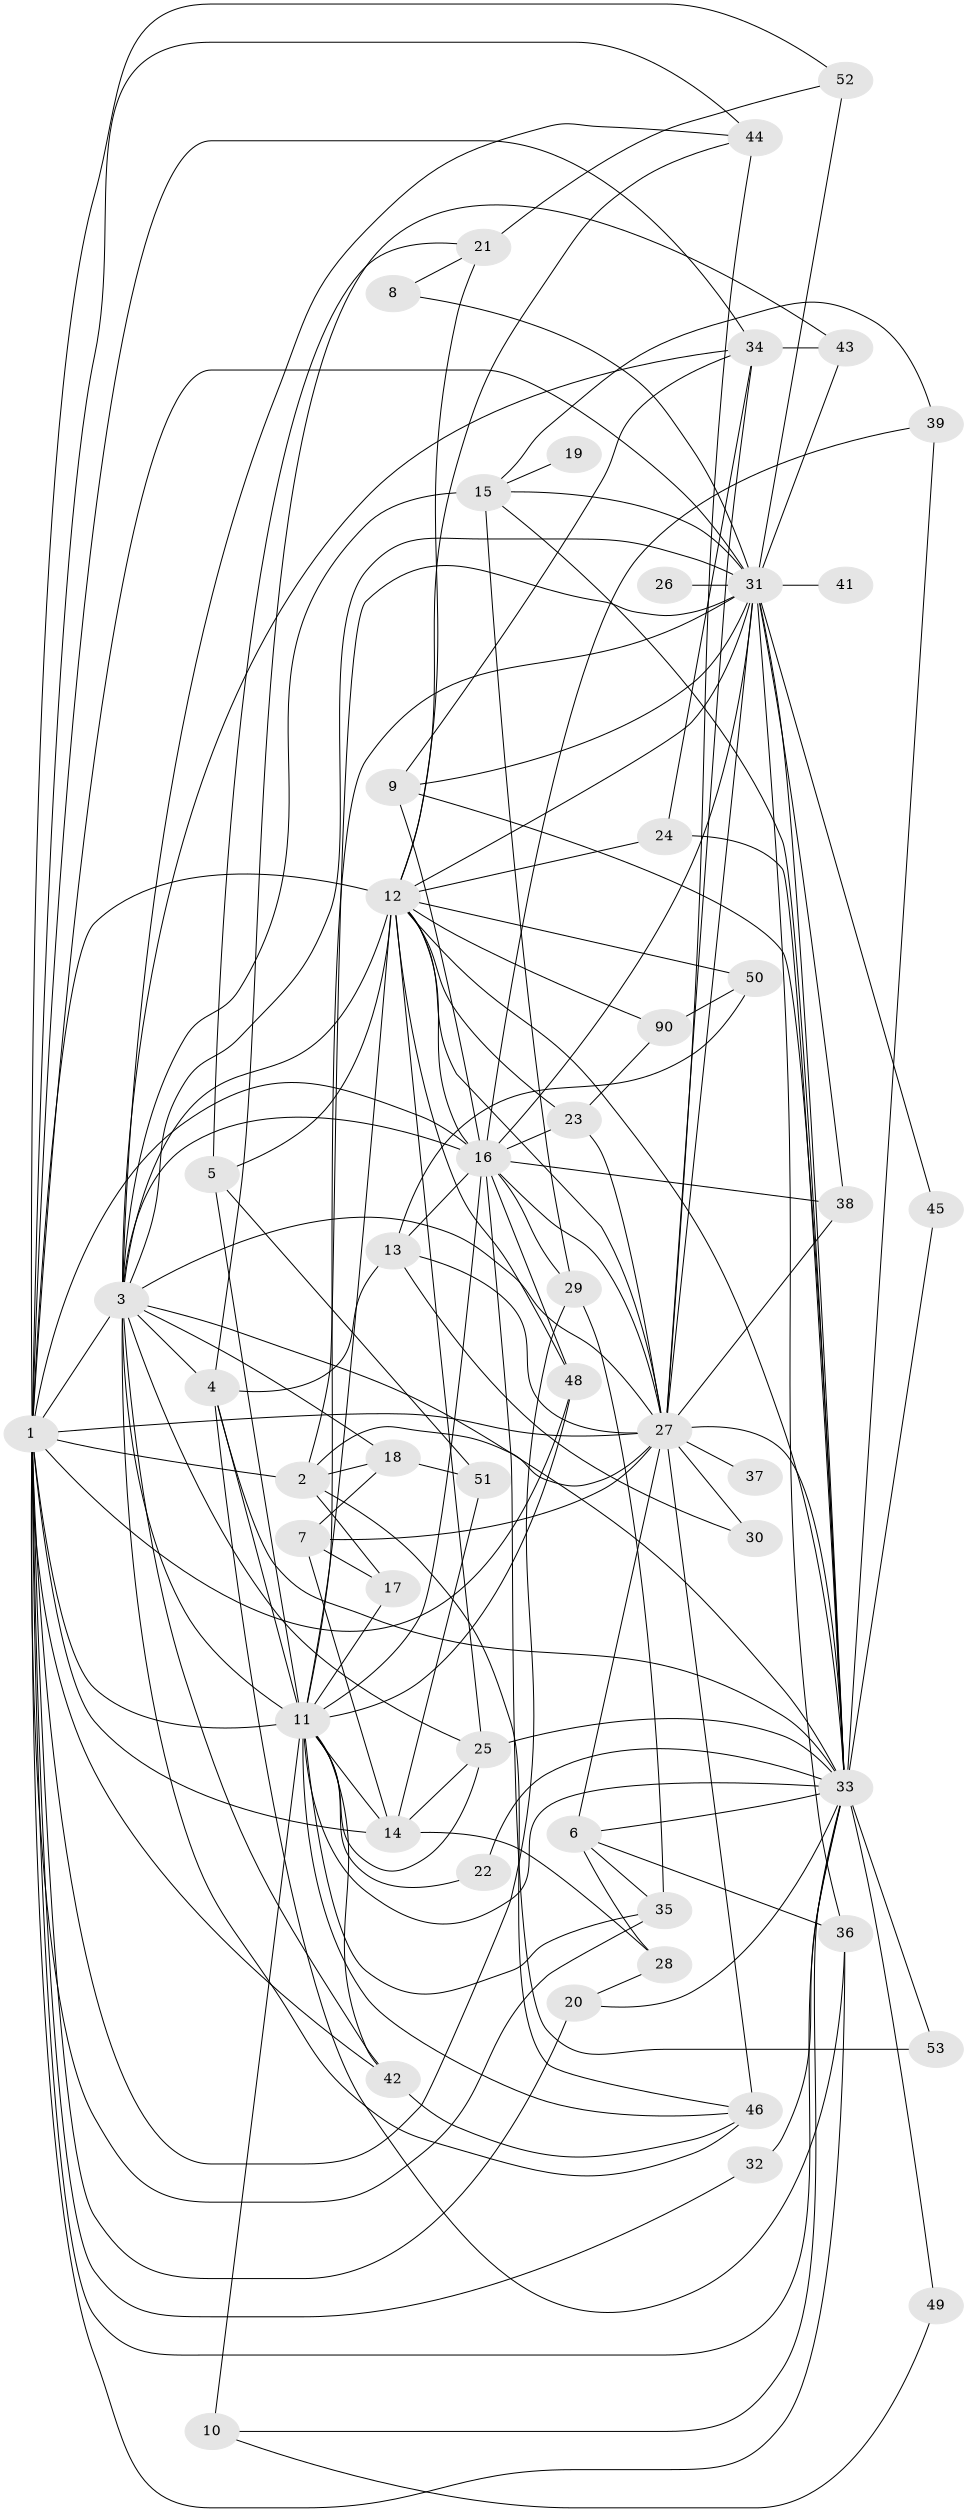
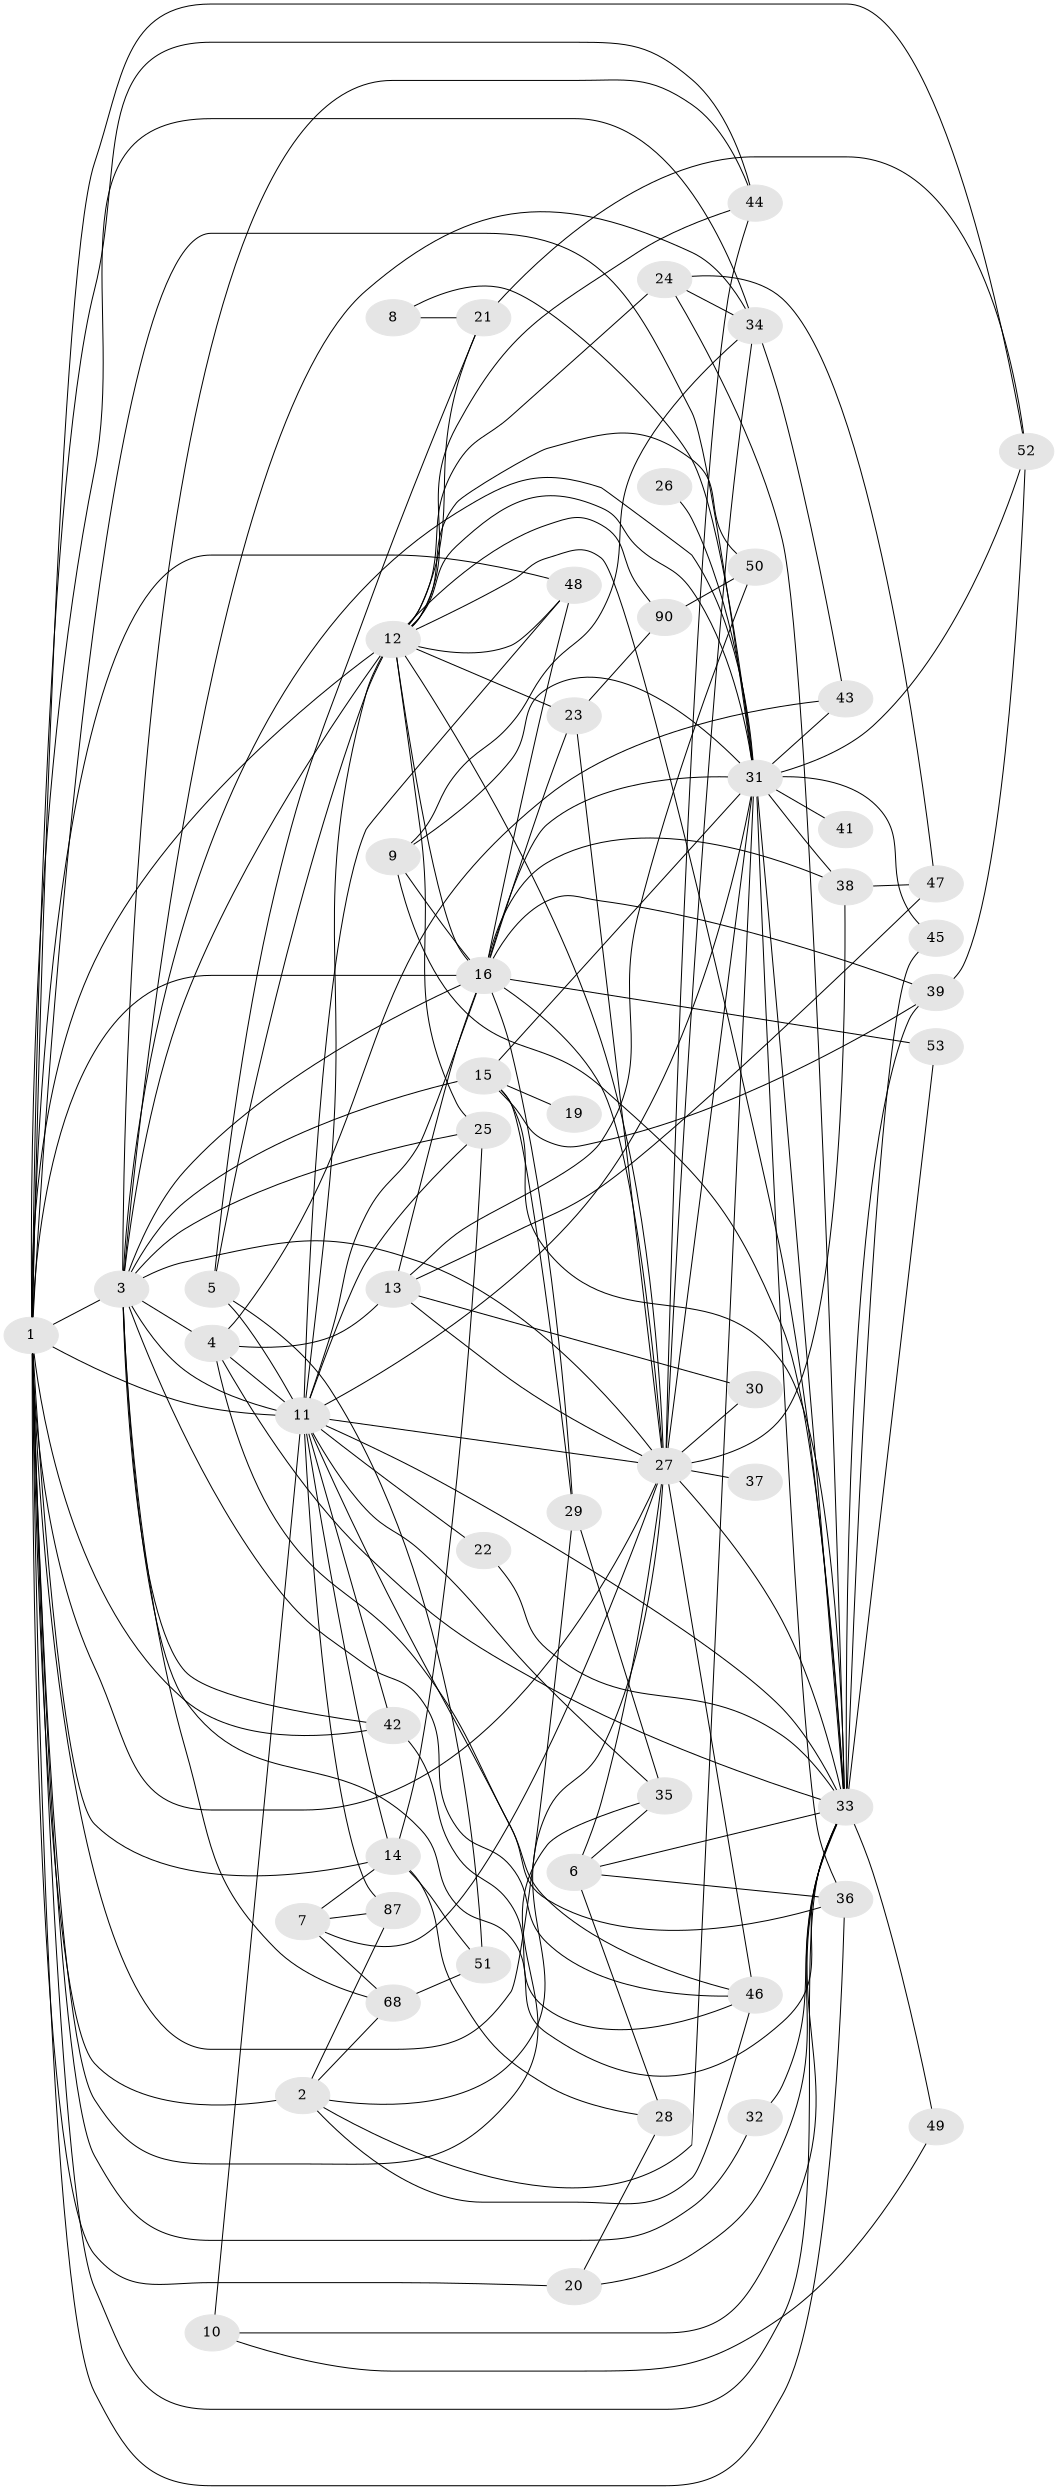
edge "52" -- "39": added
node "47": added
edge "11" -- "27": added
node "18": label "18" -> "68"
node "17": label "17" -> "87"
edge "25" -- "33": removed
